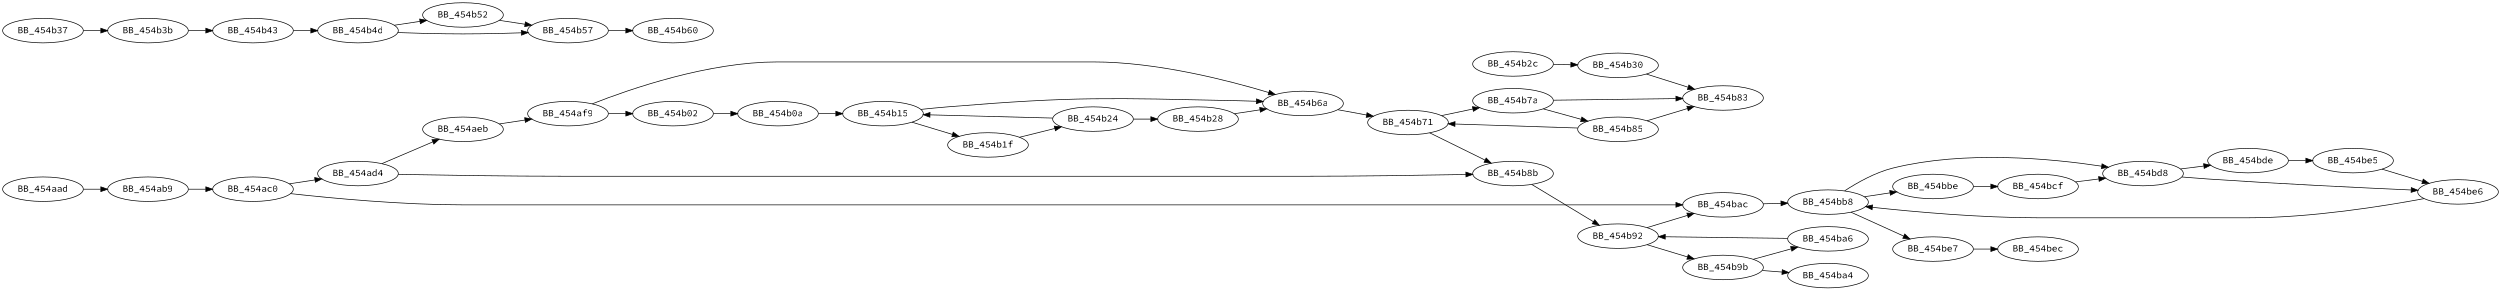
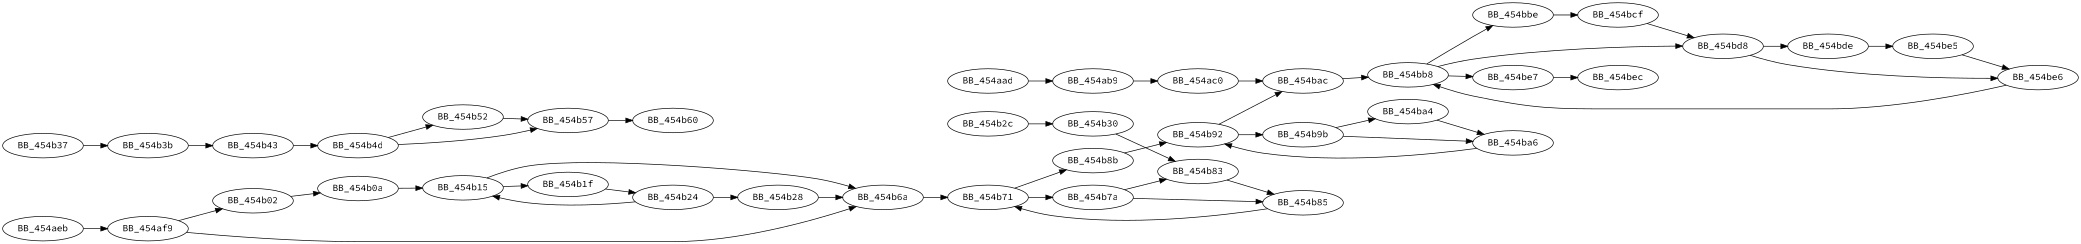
edge "BB_454b85" -> "BB_454b83": reversed
edge "BB_454ba4" -> "BB_454ba6": added
node "BB_454ad4": removed
